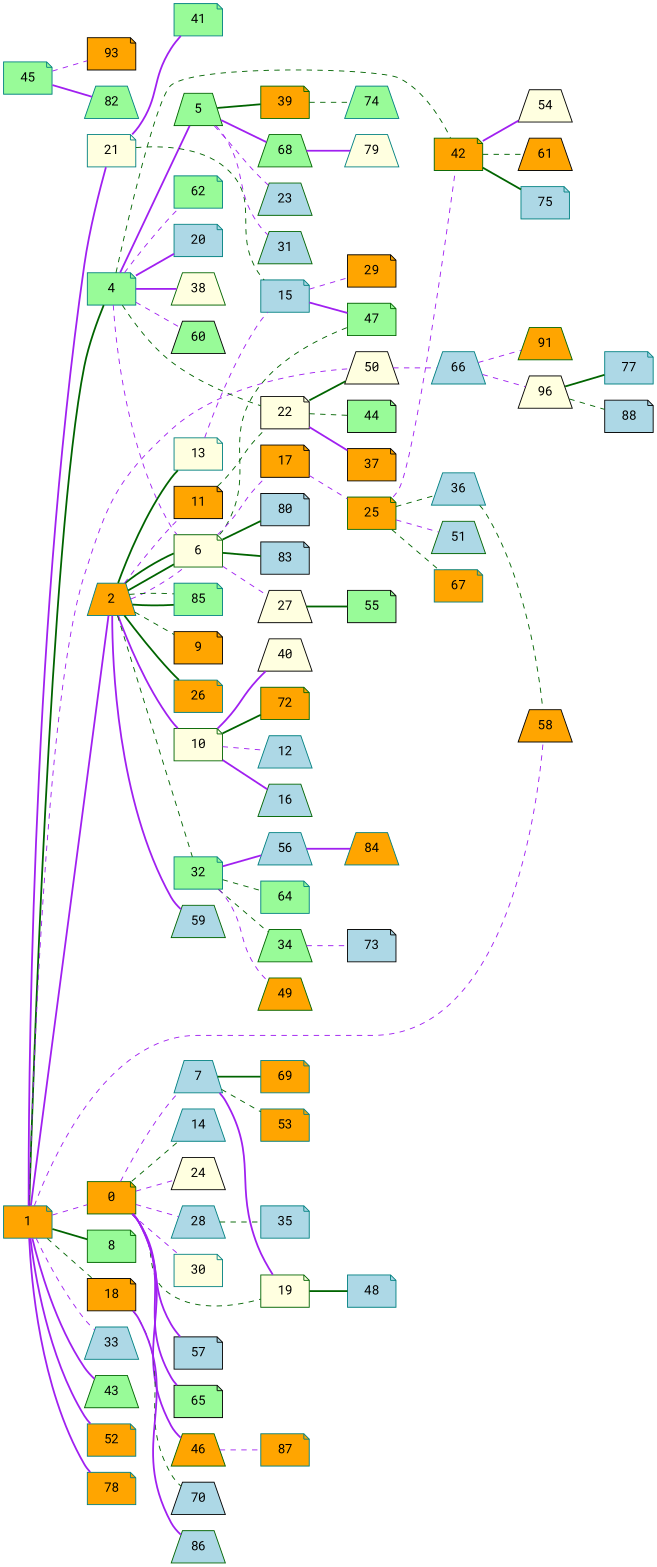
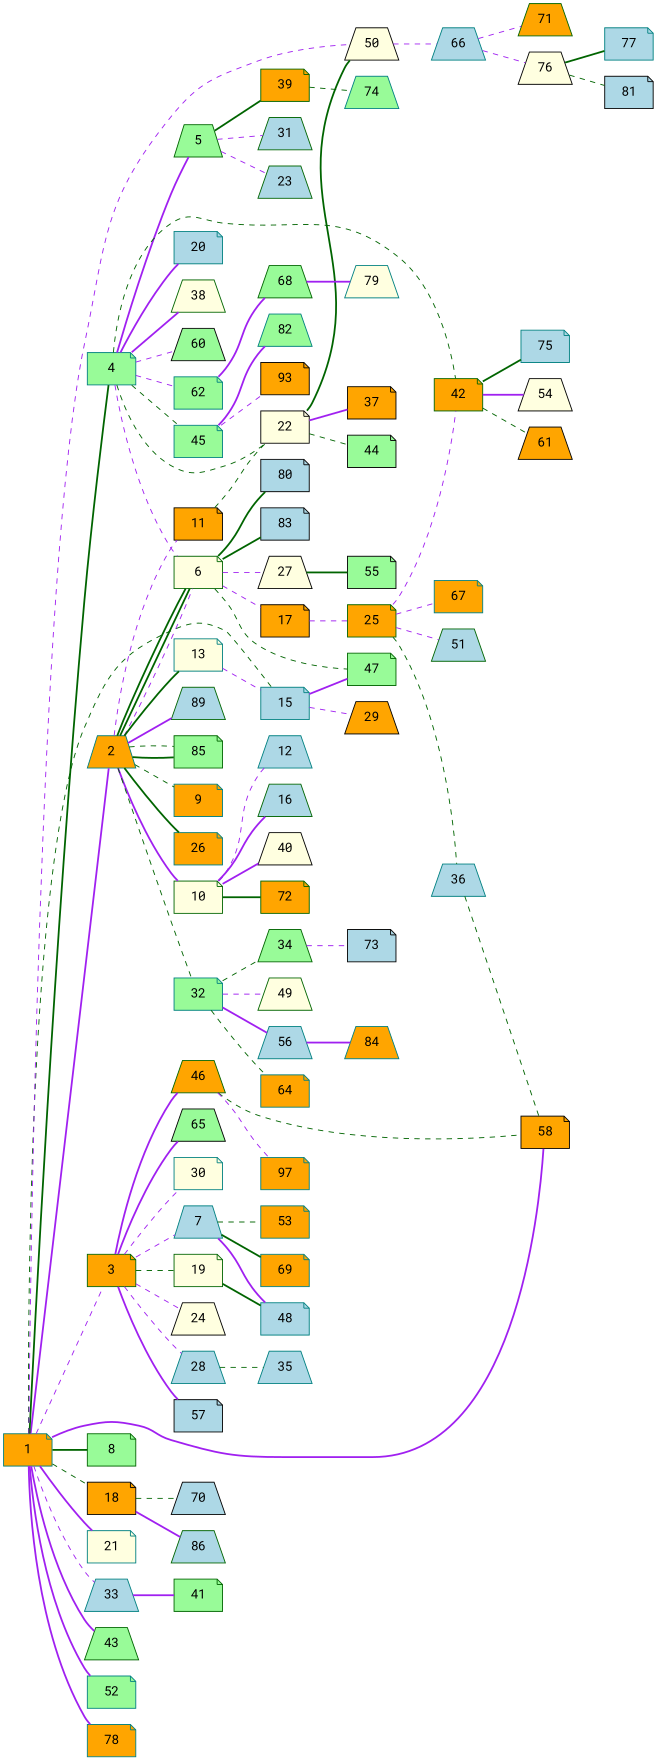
node "41": color teal -> darkgreen
edge "41" -- "21": now "41" -- "33"
edge "5" -- "68": now "62" -- "68"
edge "21" -- "15": now "1" -- "15"
node "29": shape note -> trapezium
node "91": label "91" -> "71"
node "96": label "96" -> "76"
edge "4" -- "45": added
node "88": label "88" -> "81"
edge "25" -- "67": color darkgreen -> purple
node "85": color teal -> darkgreen
node "9": color black -> teal
node "58": shape trapezium -> note
node "64": fillcolor palegreen -> orange
node "59": label "59" -> "89"
node "49": fillcolor orange -> lightyellow
edge "58" -- "1": style dashed -> bold
node "14": removed
edge "46" -- "58": added
edge "7" -- "19": now "7" -- "48"
node "0": label "0" -> "3"
node "35": shape note -> trapezium
node "65": shape note -> trapezium
node "52": fillcolor orange -> palegreen
node "87": label "87" -> "97"
